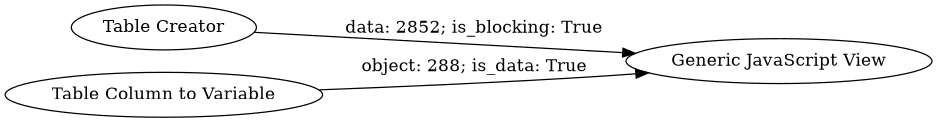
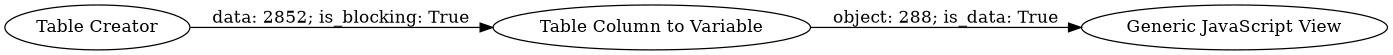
edge "Table Creator" -> "Generic JavaScript View": now "Table Creator" -> "Table Column to Variable"
